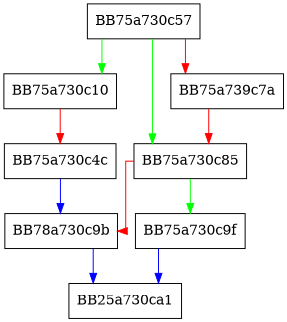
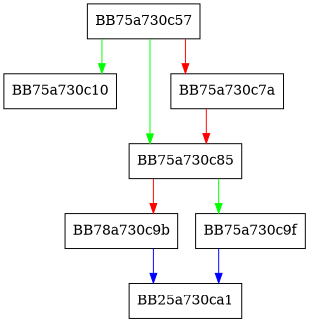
node "BB75a739c7a": label "BB75a739c7a" -> "BB75a730c7a"
node "BB75a730c4c": removed
